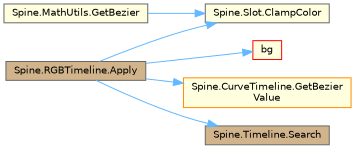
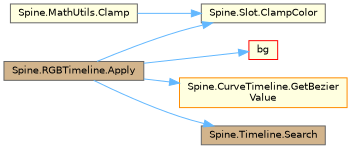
node "Spine.MathUtils.GetBezier": label "Spine.MathUtils.GetBezier" -> "Spine.MathUtils.Clamp"
